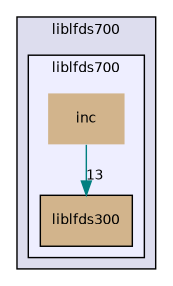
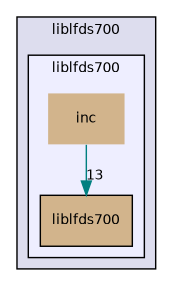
node "liblfds300": label "liblfds300" -> "liblfds700"
